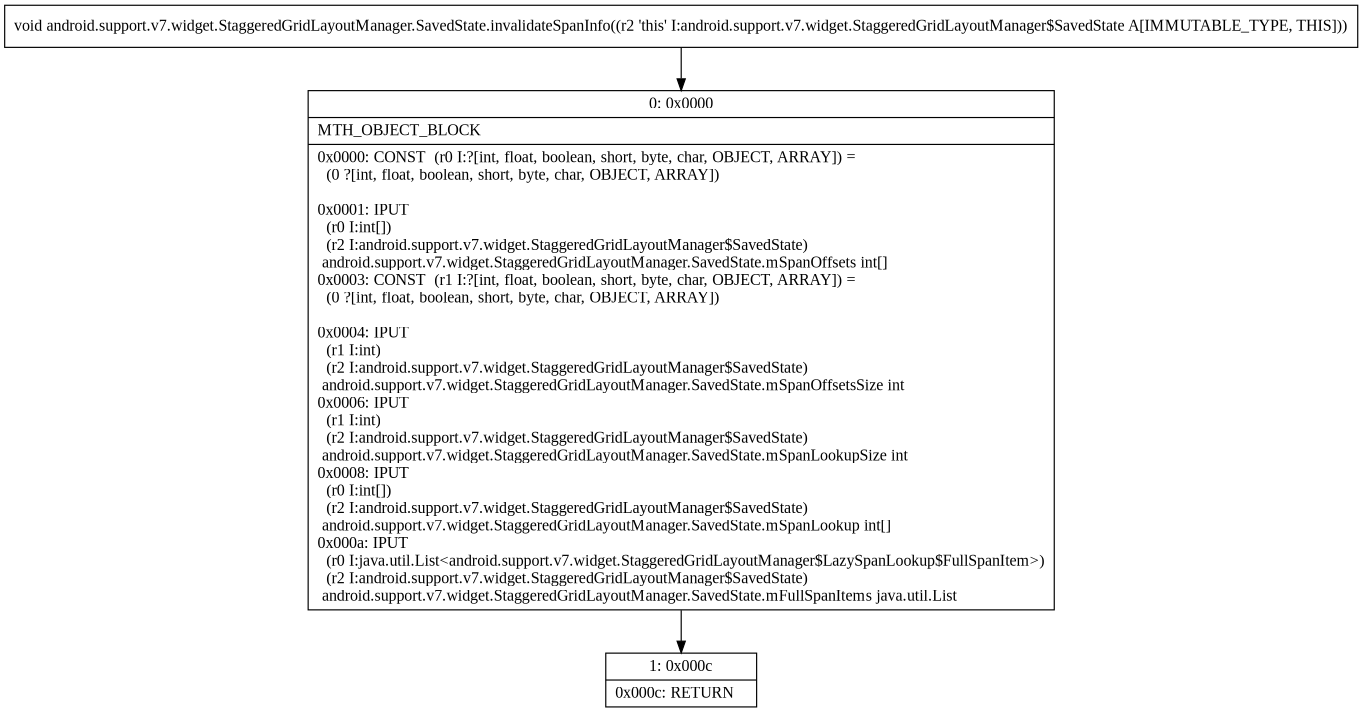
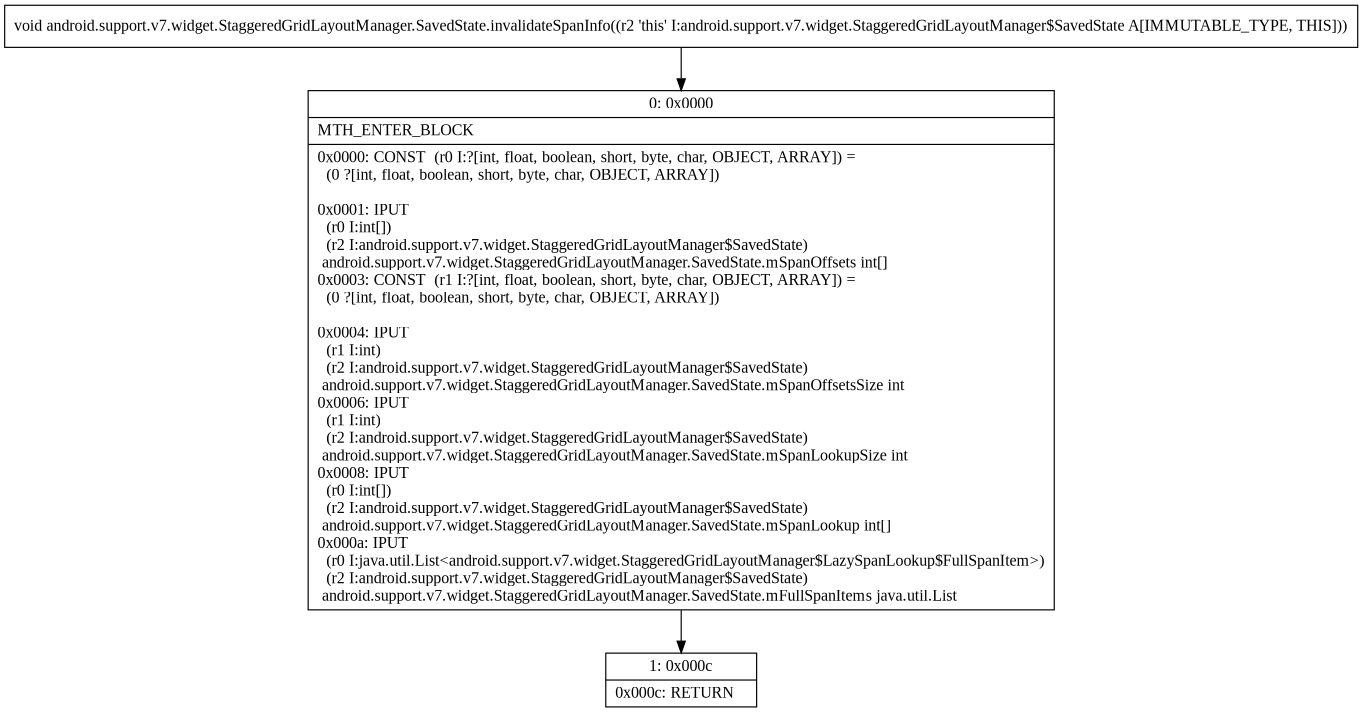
node "0: 0x0000": text "MTH_OBJECT_BLOCK" -> "MTH_ENTER_BLOCK"
